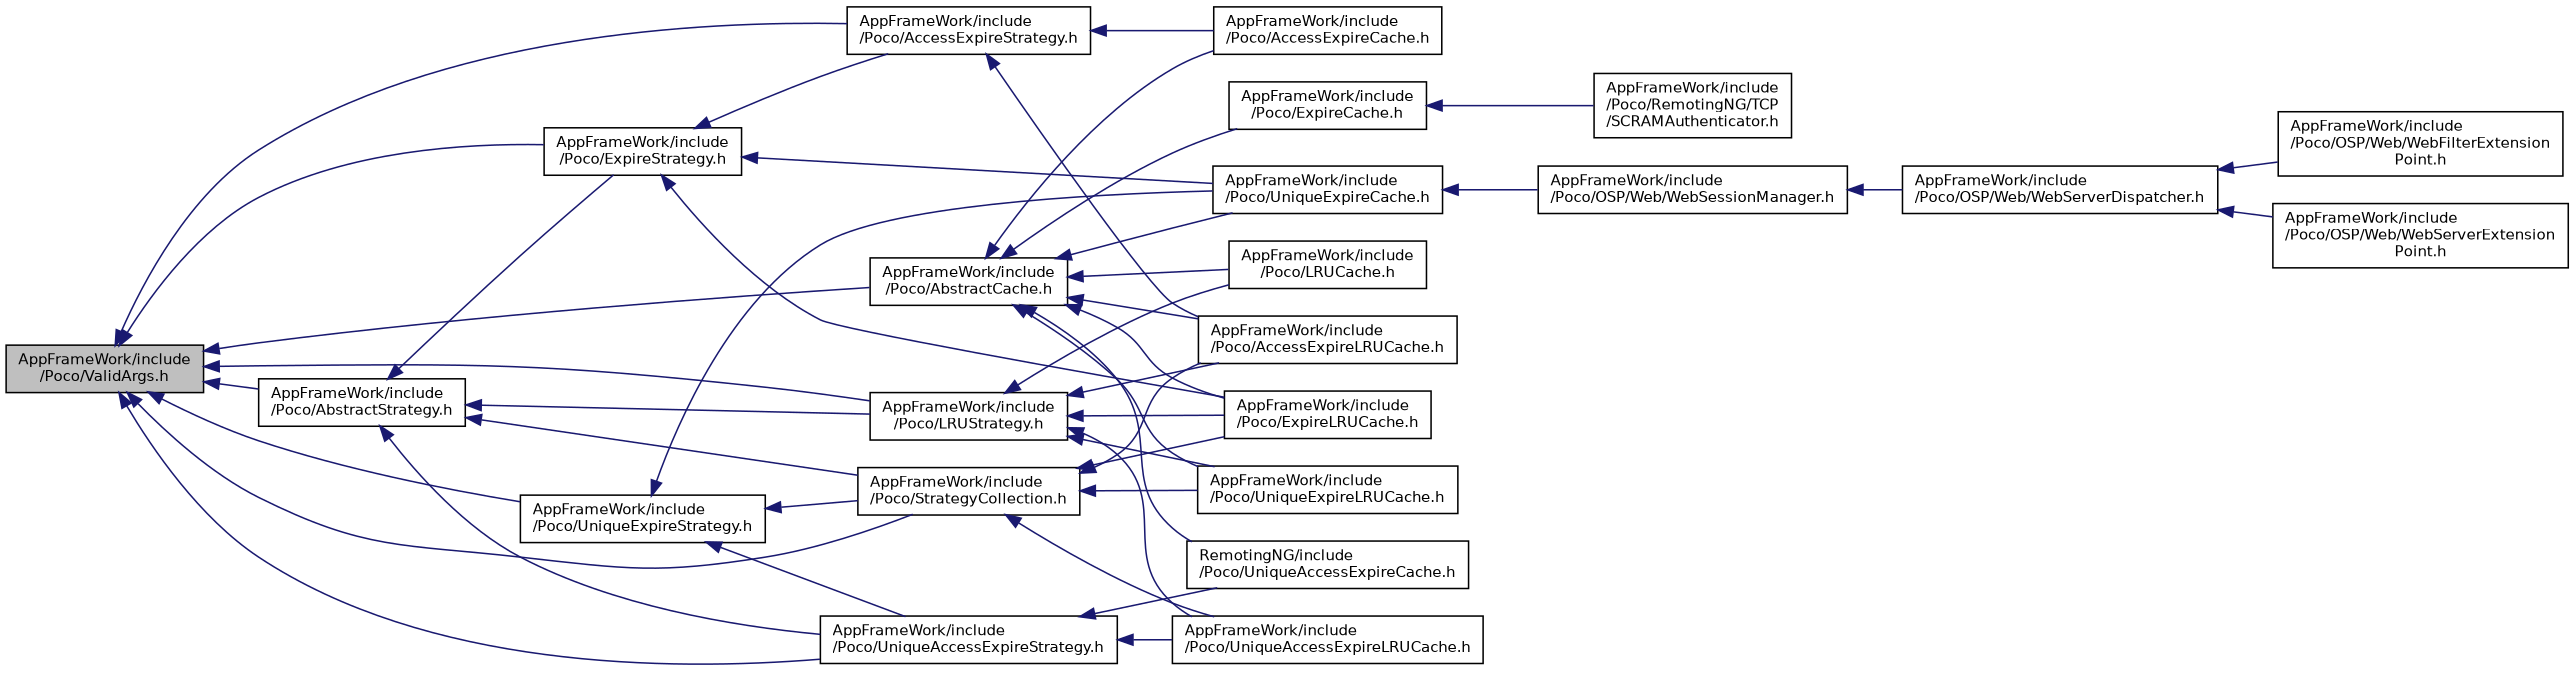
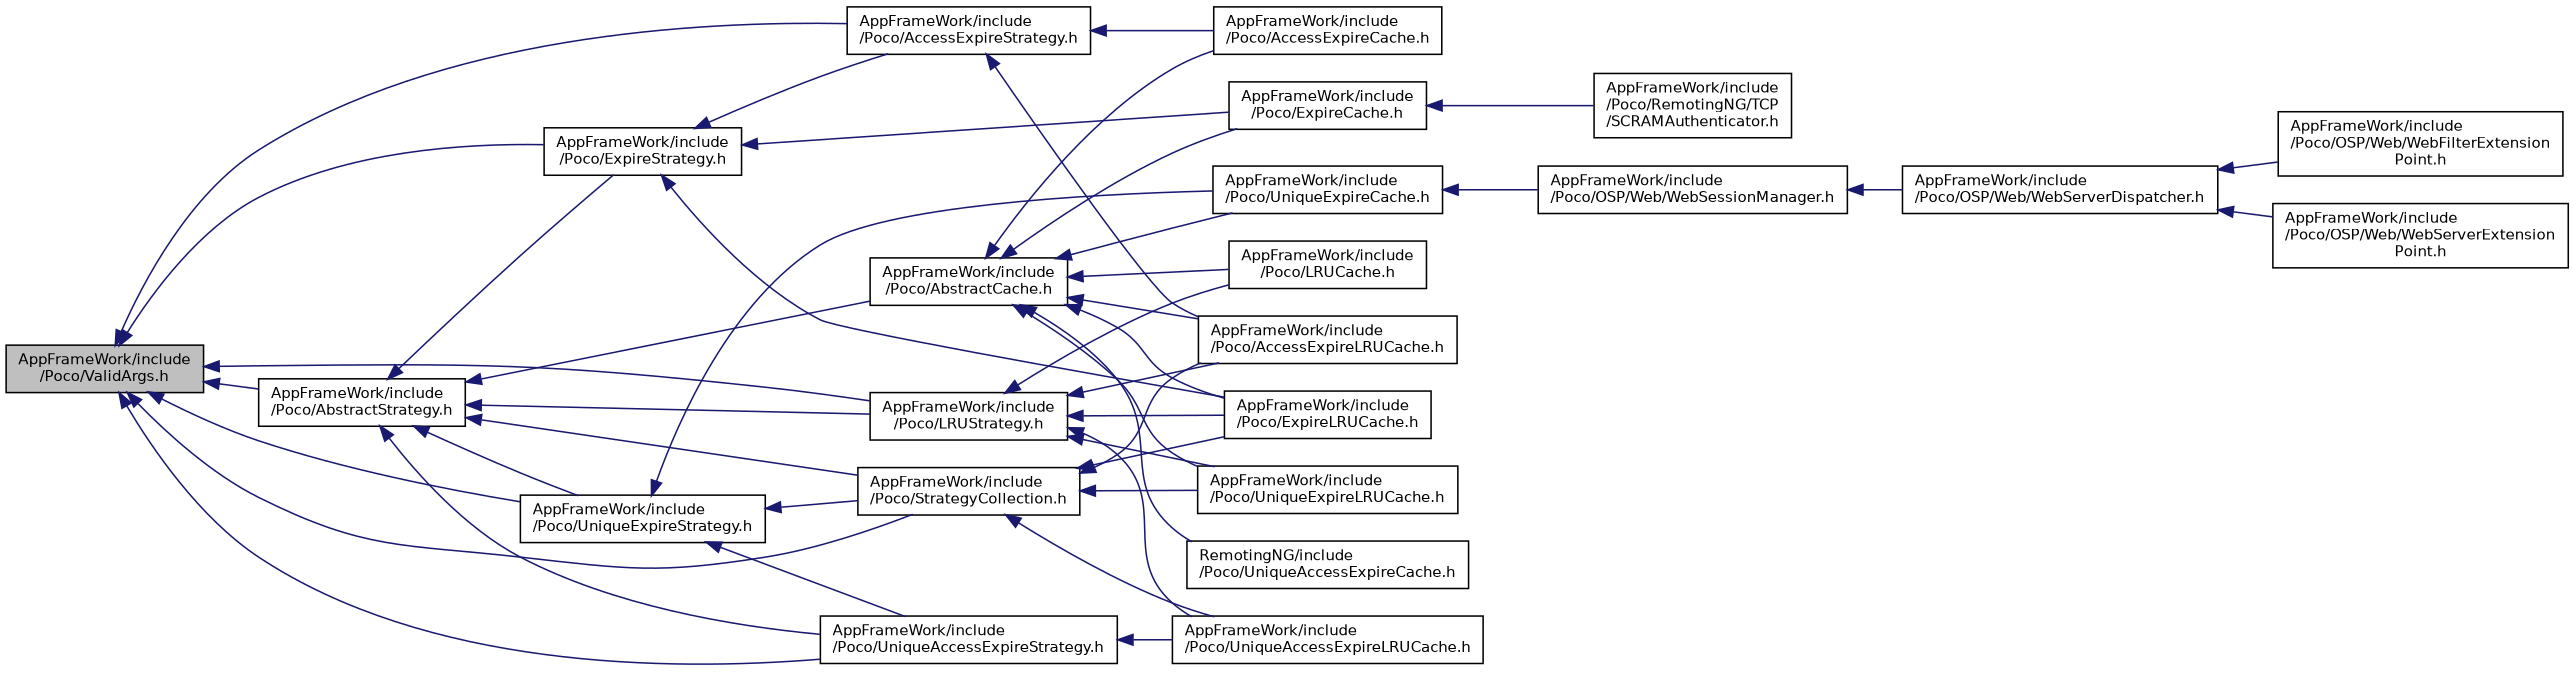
edge "AppFrameWork/include /Poco/UniqueExpireCache.h" -> "AppFrameWork/include /Poco/ExpireStrategy.h": now "AppFrameWork/include /Poco/ExpireCache.h" -> "AppFrameWork/include /Poco/ExpireStrategy.h"
edge "AppFrameWork/include /Poco/AbstractCache.h" -> "AppFrameWork/include /Poco/ValidArgs.h": now "AppFrameWork/include /Poco/AbstractCache.h" -> "AppFrameWork/include /Poco/AbstractStrategy.h"
edge "AppFrameWork/include /Poco/UniqueExpireStrategy.h" -> "AppFrameWork/include /Poco/AbstractStrategy.h": added
edge "RemotingNG/include /Poco/UniqueAccessExpireCache.h" -> "AppFrameWork/include /Poco/UniqueAccessExpireStrategy.h": removed
